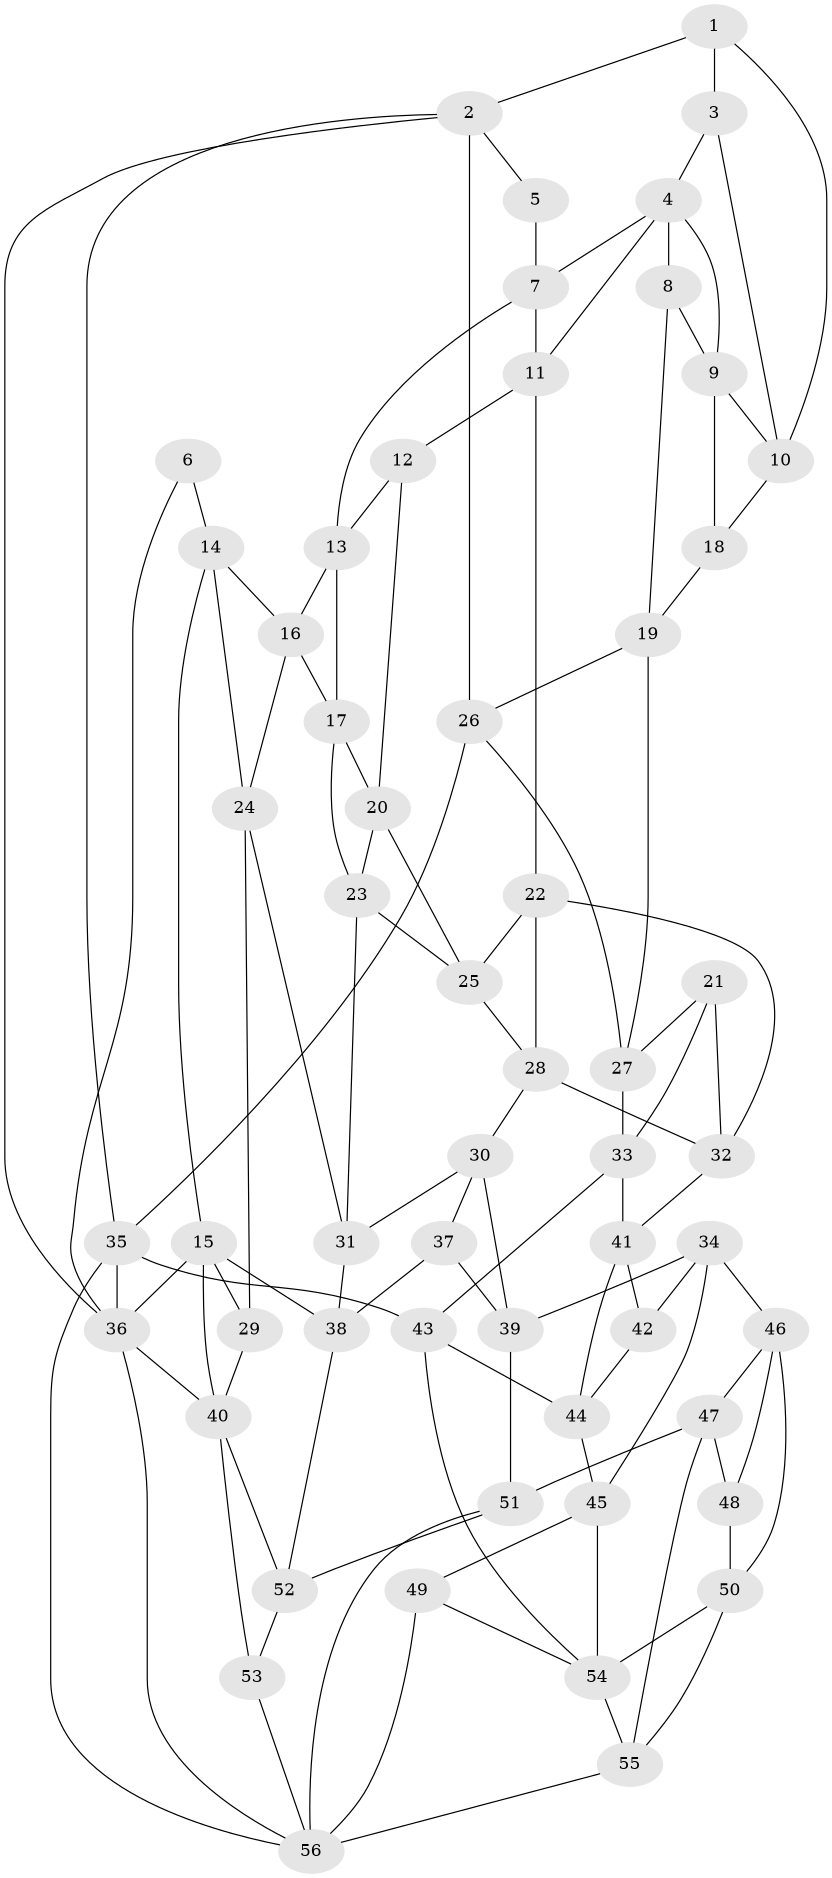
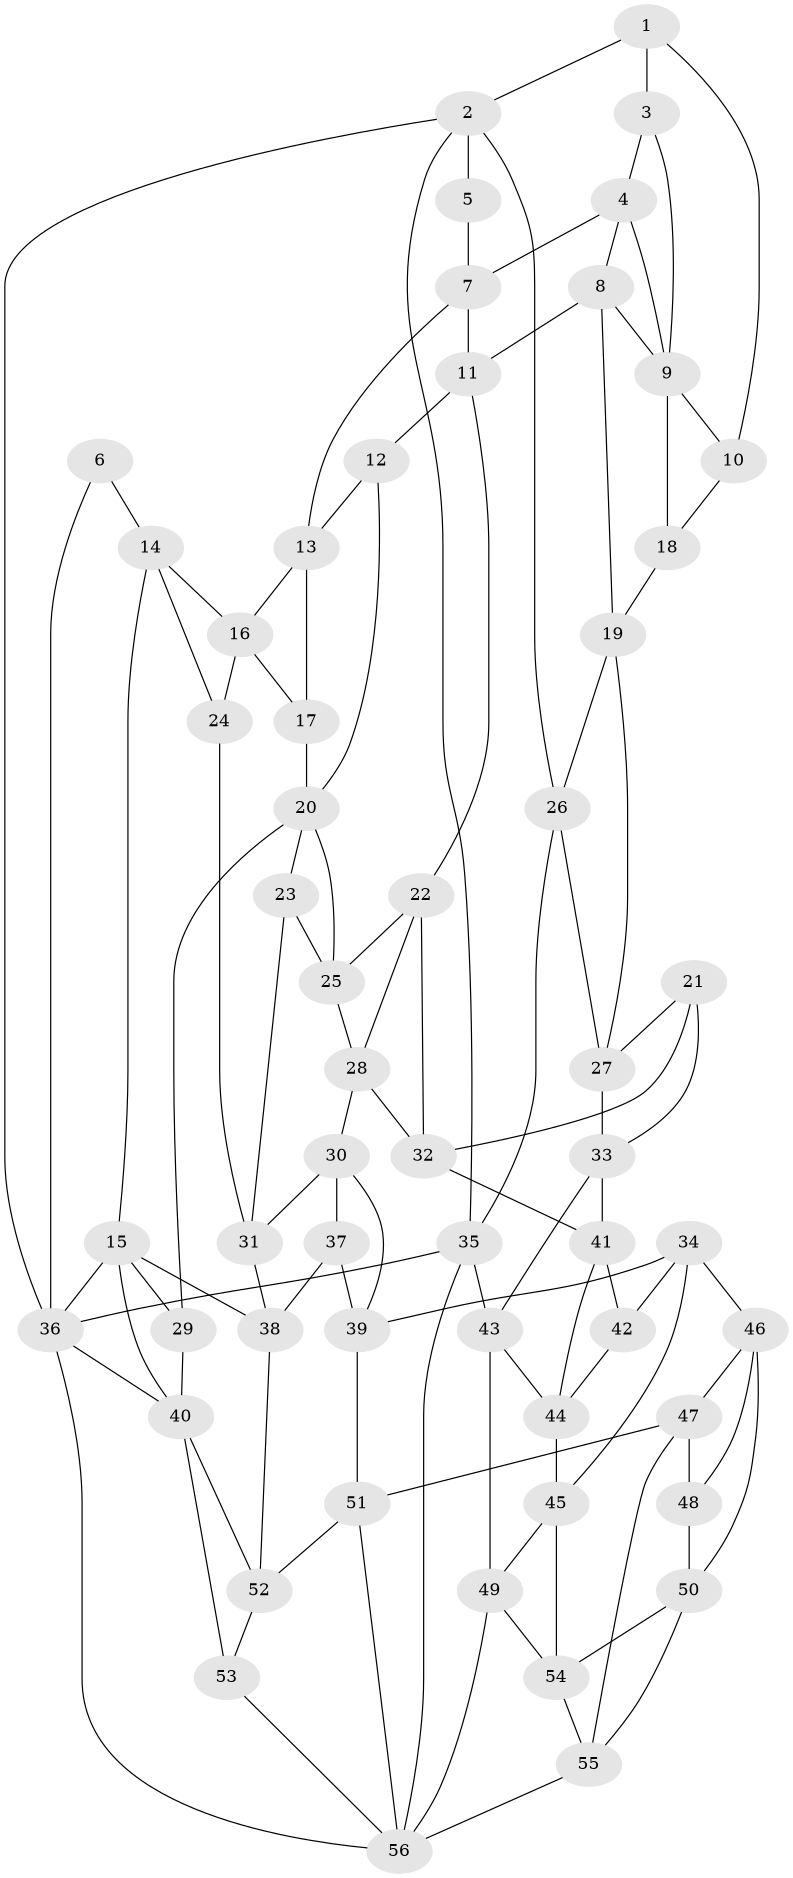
edge "4" -- "11": now "8" -- "11"
edge "3" -- "10": now "3" -- "9"
edge "17" -- "23": removed
edge "24" -- "29": now "20" -- "29"
edge "43" -- "54": now "43" -- "49"
